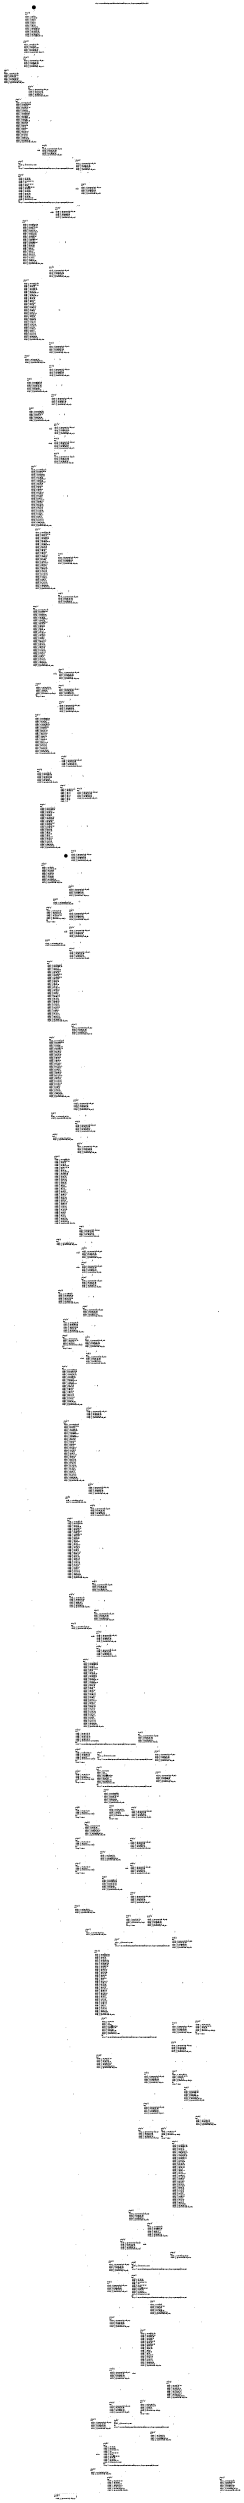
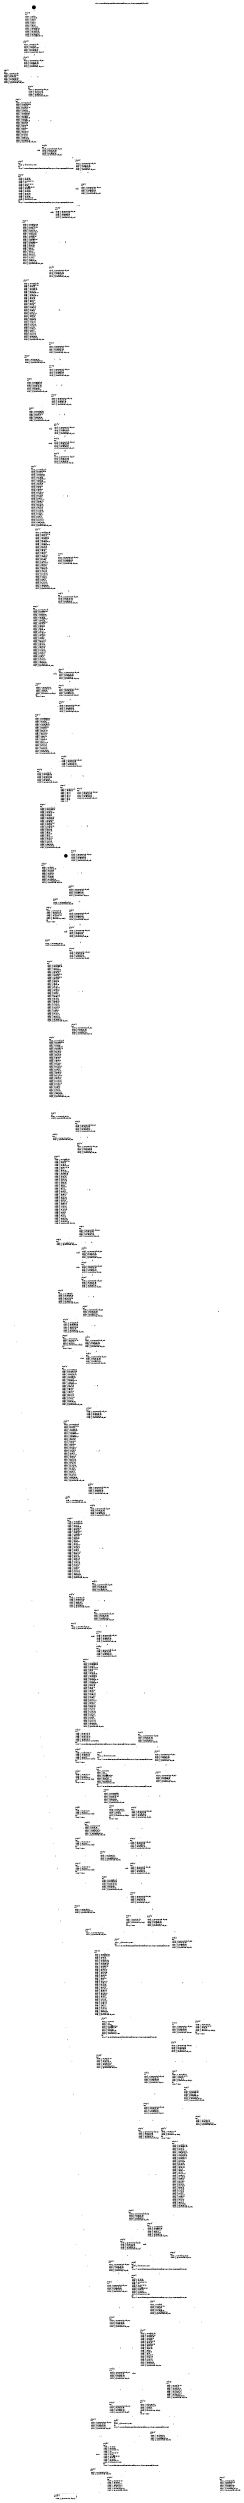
node "0x40193a [28]": removed
